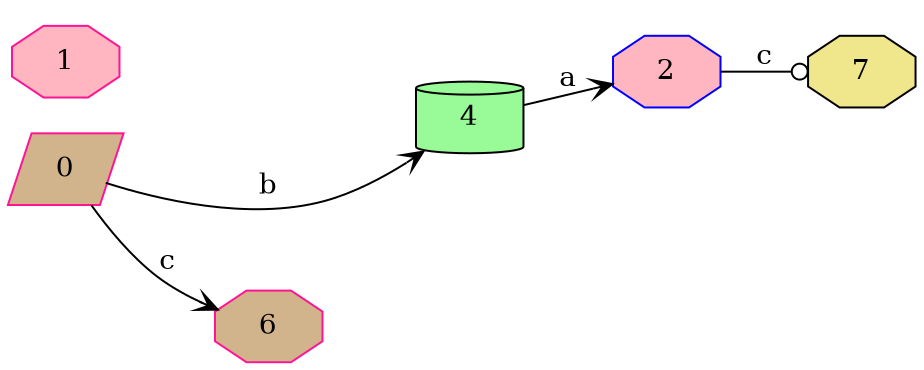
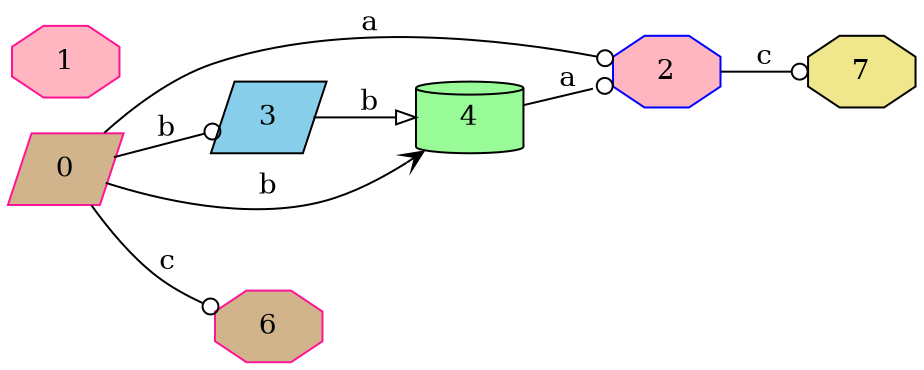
edge "0" -> "2": added, label "a"
edge "4" -> "2": arrowhead vee -> odot
node "3": added
edge "0" -> "6": arrowhead vee -> odot
